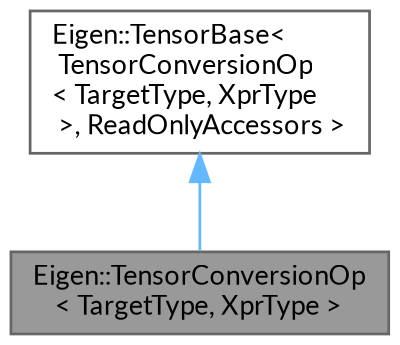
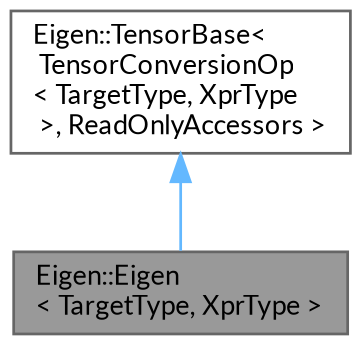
node "Eigen::TensorConversionOp < TargetType, XprType >": label "Eigen::TensorConversionOp < TargetType, XprType >" -> "Eigen::Eigen < TargetType, XprType >"
